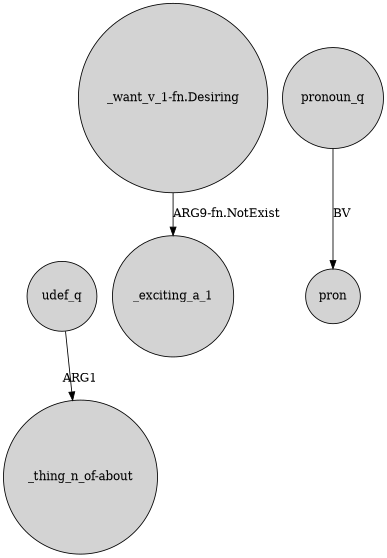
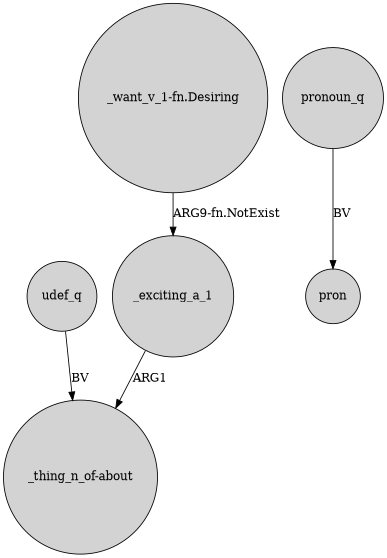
edge "_exciting_a_1" -> "_thing_n_of-about": added, label "ARG1"
edge "udef_q" -> "_thing_n_of-about": label "ARG1" -> "BV"
